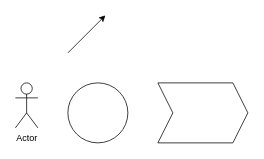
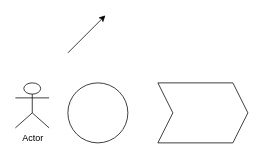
node "Actor": size 23x45 -> 34x45
